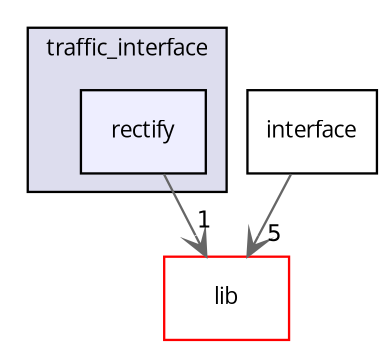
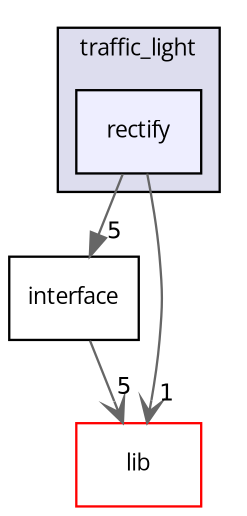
cluster "traffic_interface": label "traffic_interface" -> "traffic_light"
edge "rectify" -> "interface": added
